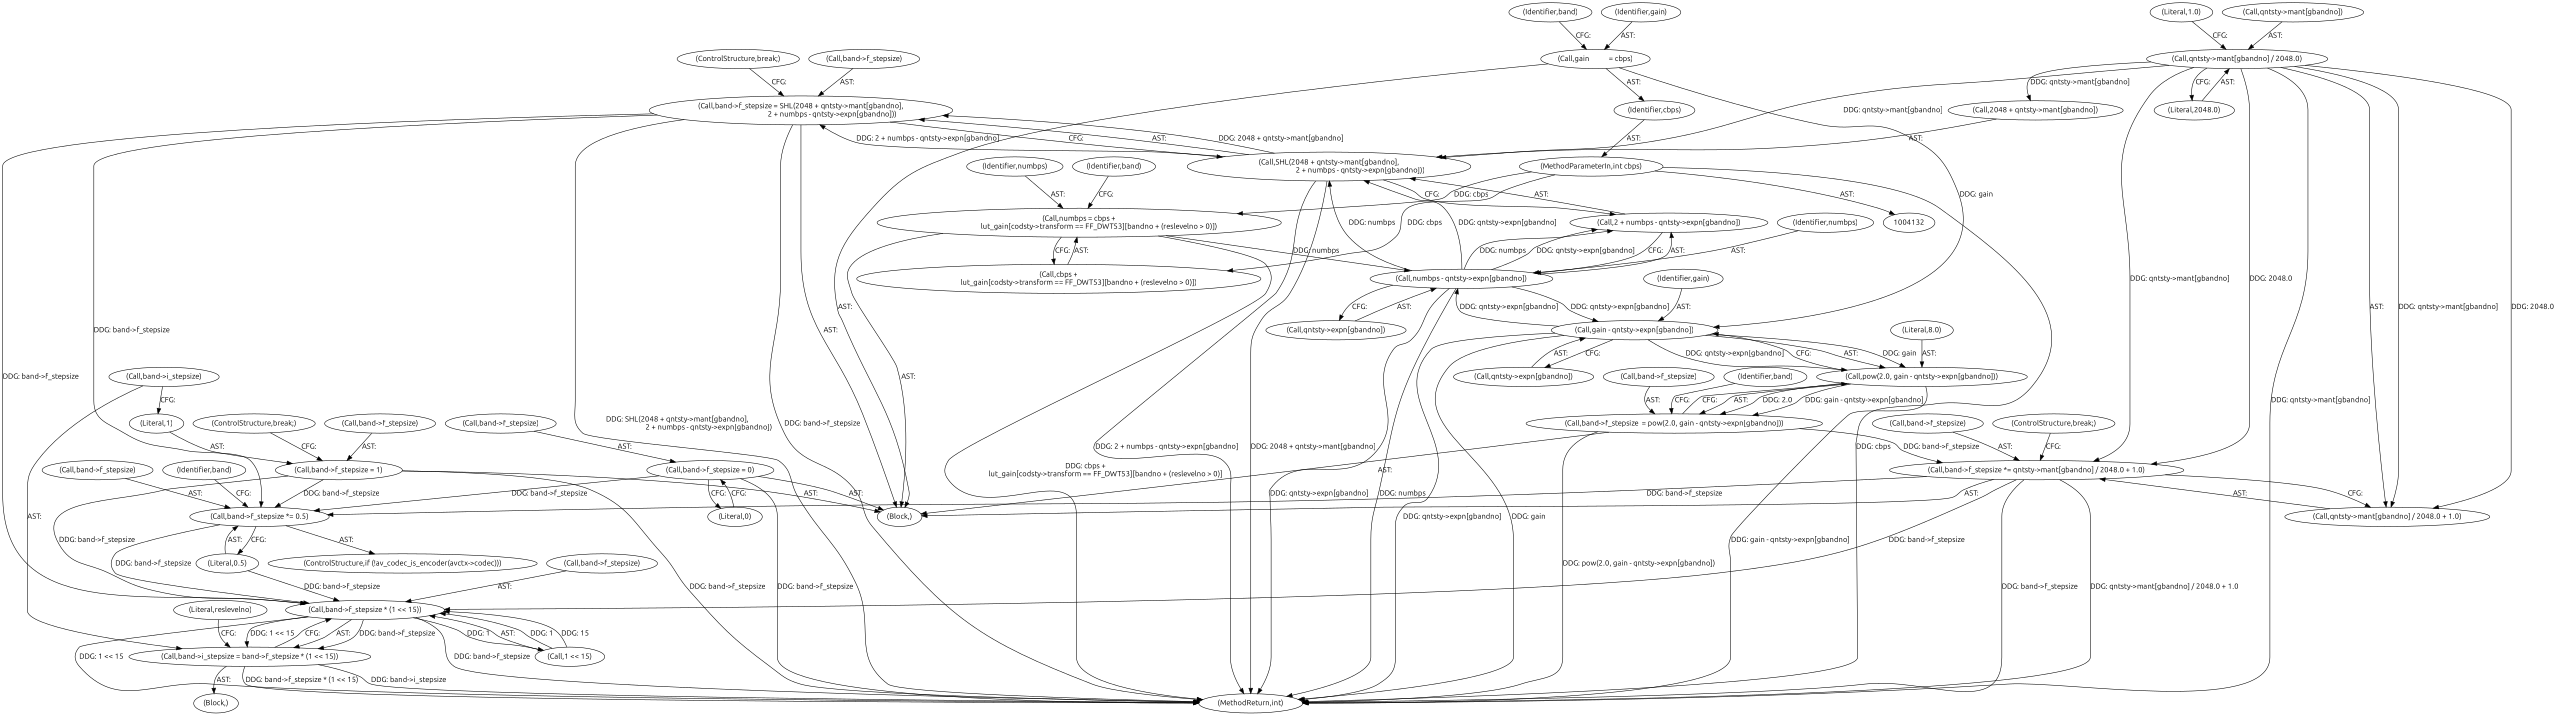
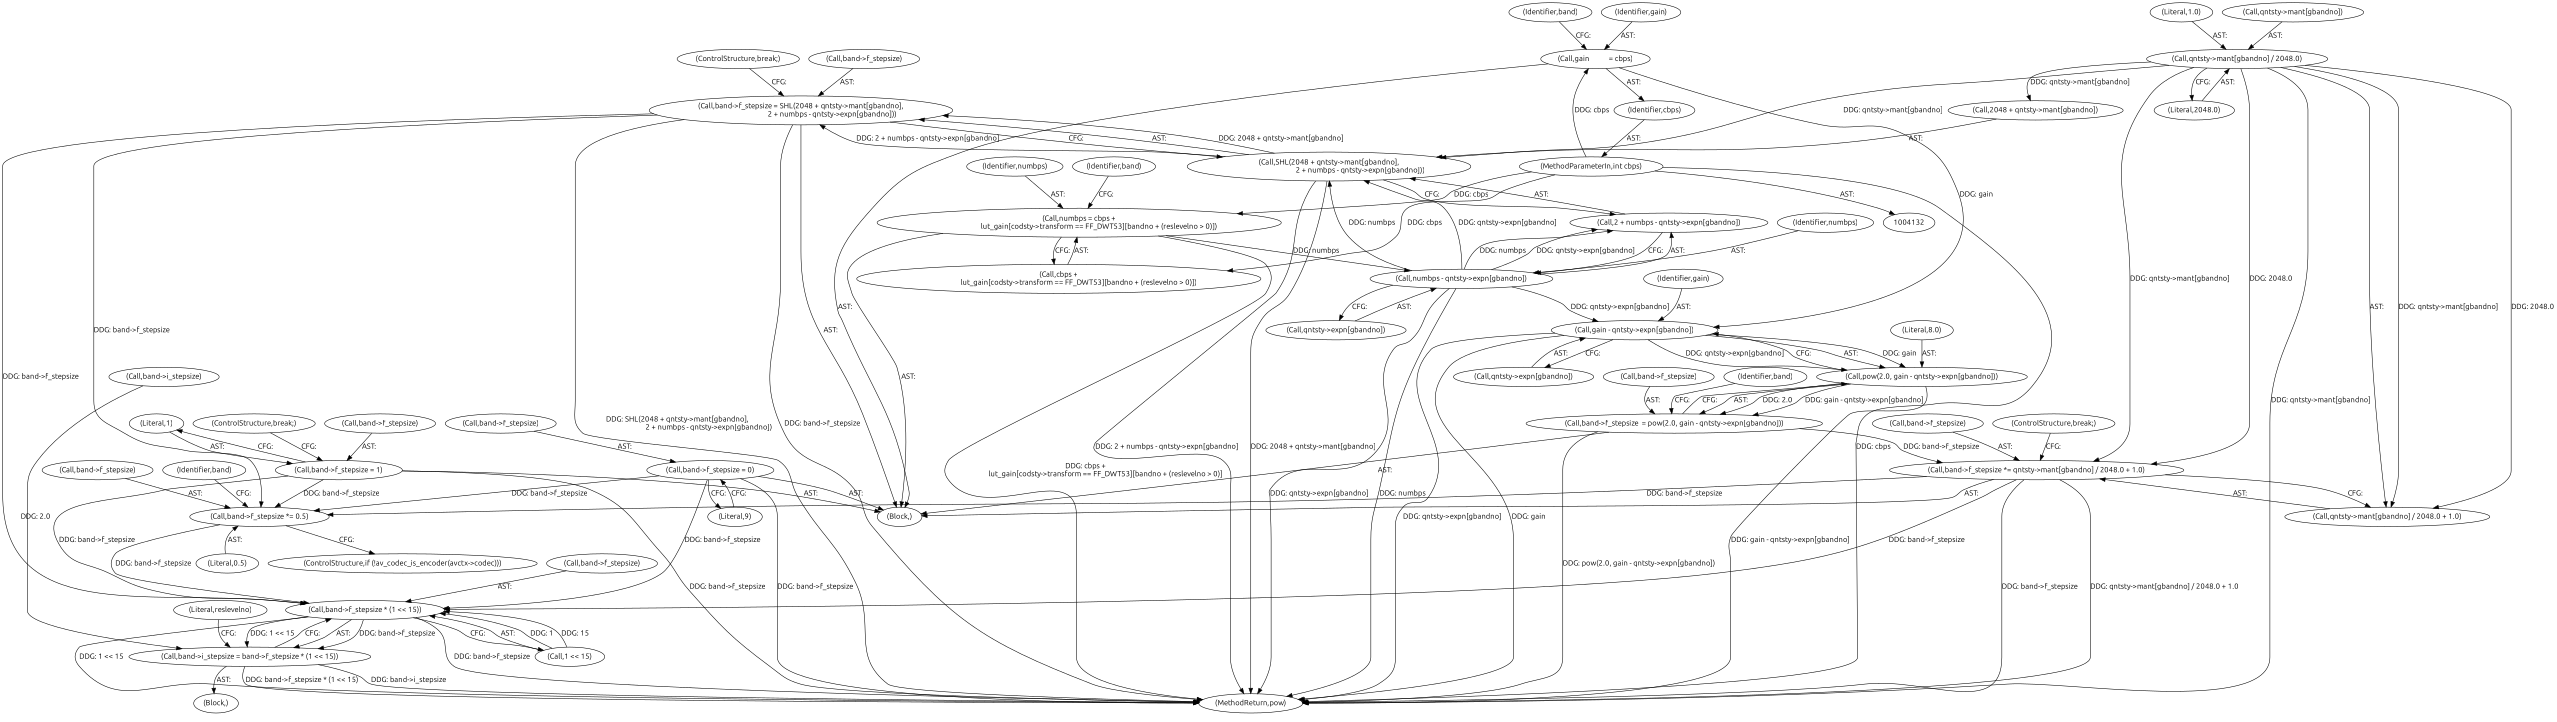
edge "(Literal,1.0)" -> "(Call,qntsty->mant[gbandno] / 2048.0)": label "CFG: " -> "AST: "
edge "(MethodParameterIn,int cbps)" -> "(Call,gain            = cbps)": added, label "DDG: cbps"
edge "(Call,gain - qntsty->expn[gbandno])" -> "(Call,numbps - qntsty->expn[gbandno])": removed, label "DDG: qntsty->expn[gbandno]"
edge "(Call,band->i_stepsize)" -> "(Literal,1)": now "(Call,band->f_stepsize = 1)" -> "(Literal,1)"
edge "(Call,band->i_stepsize)" -> "(Call,band->i_stepsize = band->f_stepsize * (1 << 15))": label "AST: " -> "DDG: 2.0"
node "(Literal,0)": label "(Literal,0)" -> "(Literal,9)"
edge "(Call,band->f_stepsize *= 0.5)" -> "(Literal,0.5)": removed, label "CFG:"
edge "(Call,band->f_stepsize *= 0.5)" -> "(ControlStructure,if (!av_codec_is_encoder(avctx->codec)))": label "AST: " -> "CFG: "
edge "(Literal,0.5)" -> "(Call,band->f_stepsize * (1 << 15))": now "(Call,band->f_stepsize = 0)" -> "(Call,band->f_stepsize * (1 << 15))"
edge "(Call,band->f_stepsize * (1 << 15))" -> "(Call,1 << 15)": label "DDG: 1" -> "CFG: "
node "(MethodReturn,int)": label "(MethodReturn,int)" -> "(MethodReturn,pow)"
